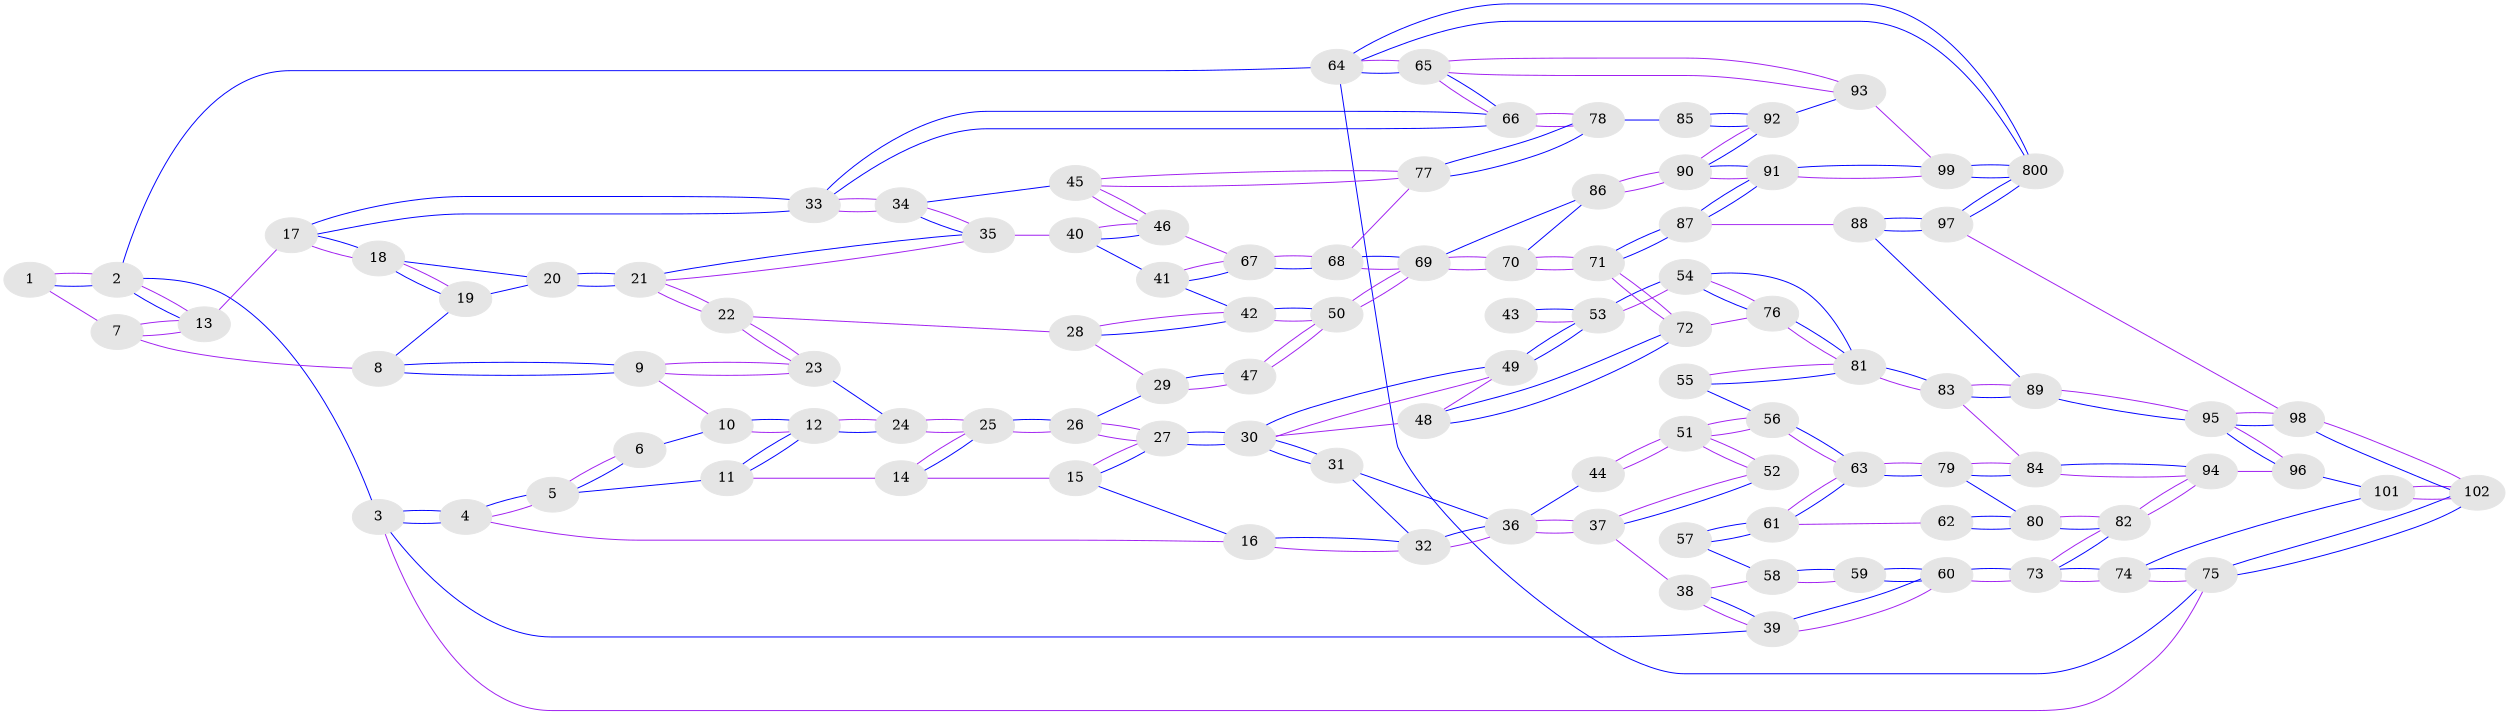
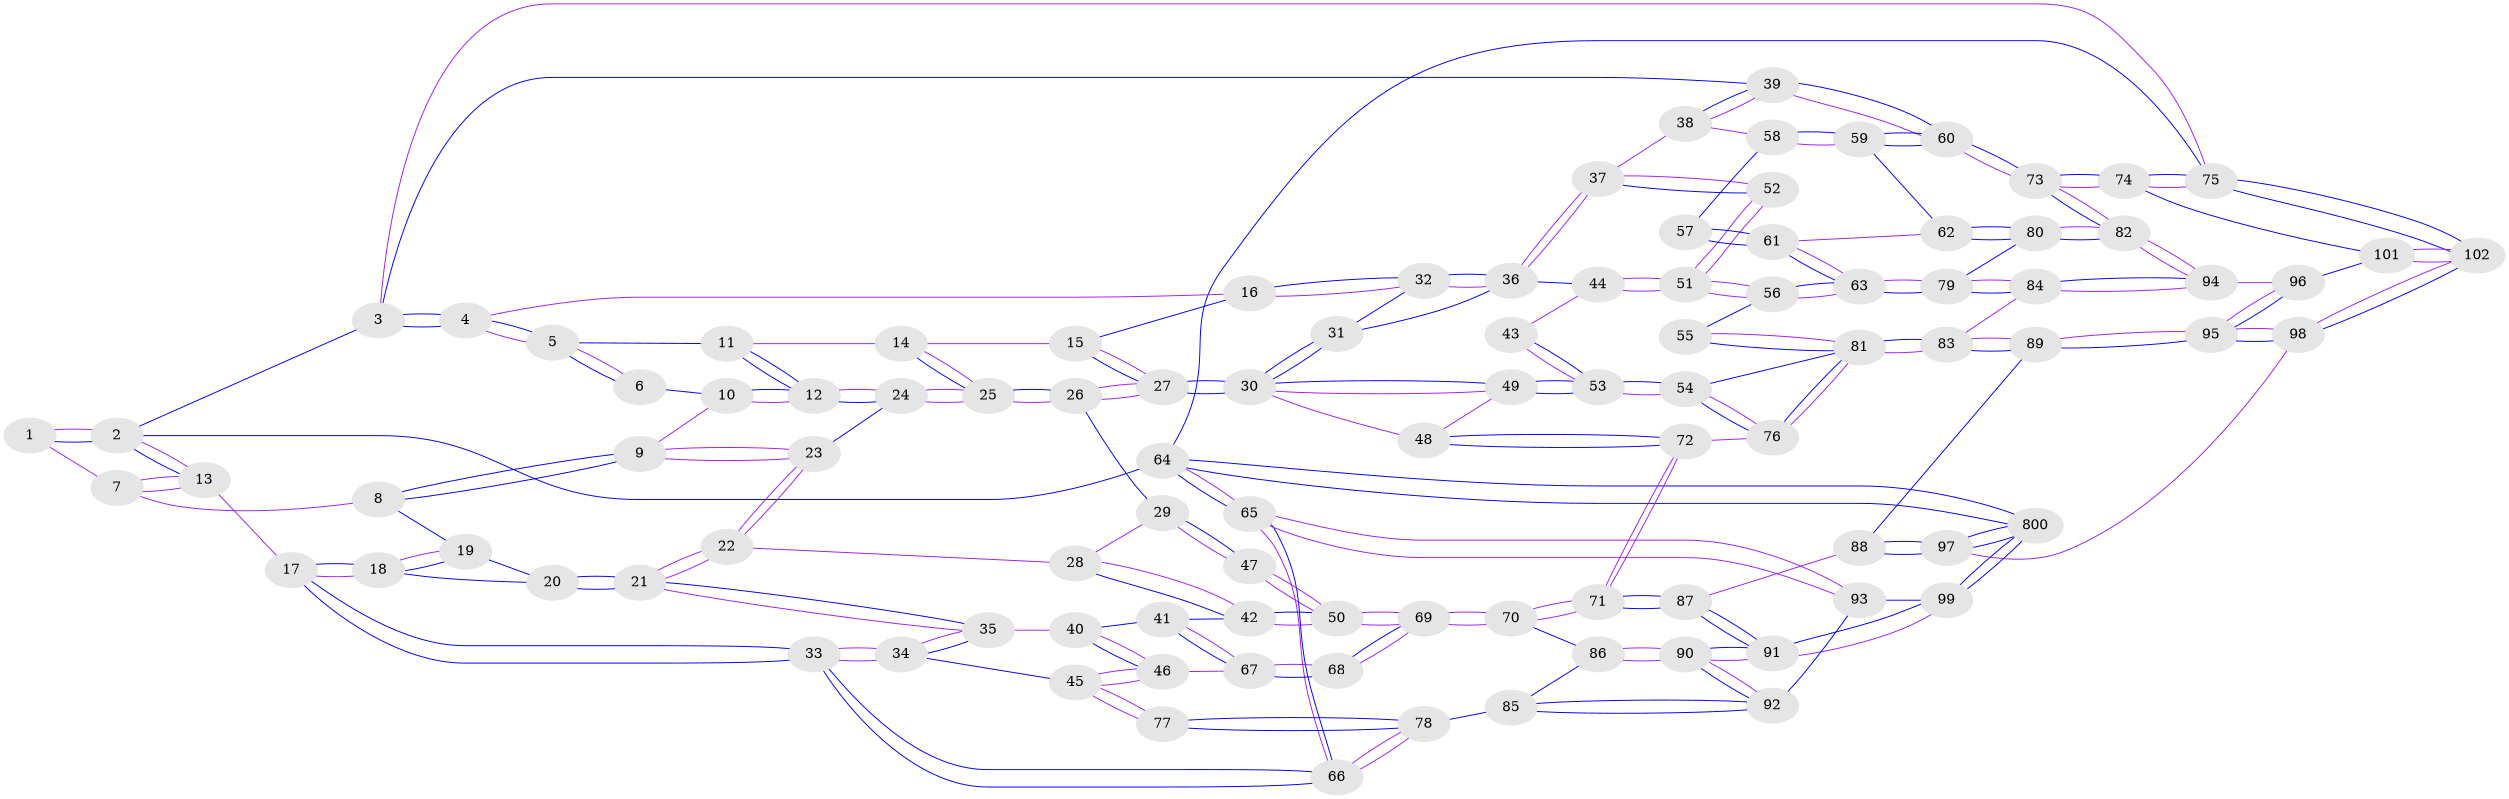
edge "93" -- "99": color purple -> blue
edge "59" -- "62": added
edge "77" -- "68": removed
edge "86" -- "69": now "86" -- "85"
edge "44" -- "43": added
